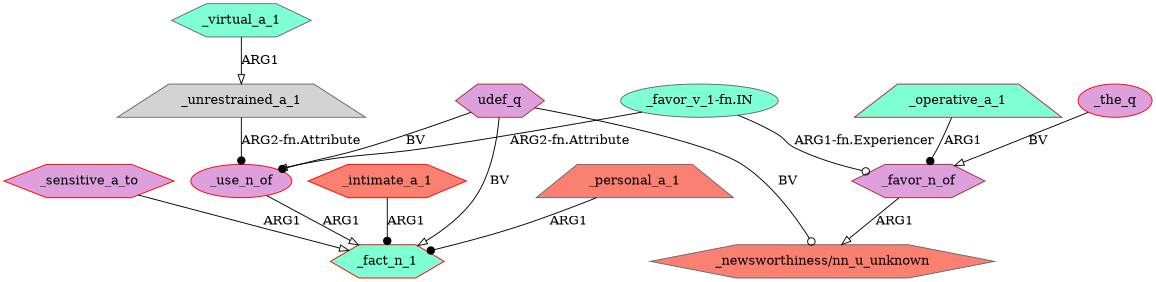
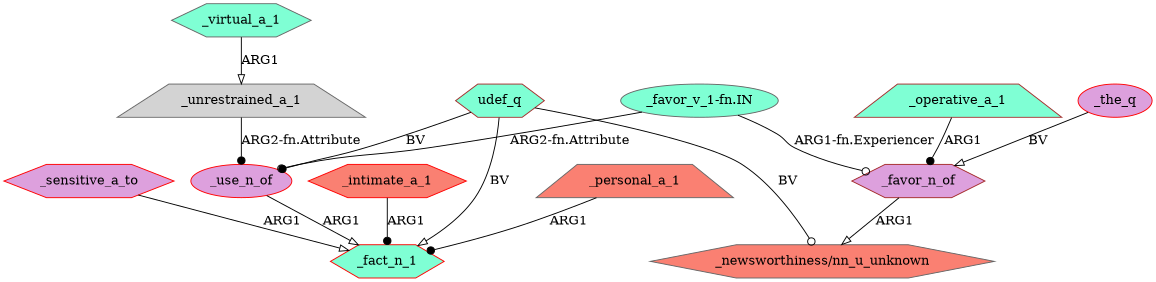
node "udef_q": fillcolor plum -> aquamarine
edge "_favor_v_1-fn.IN" -> "_use_n_of": arrowhead onormal -> odot
